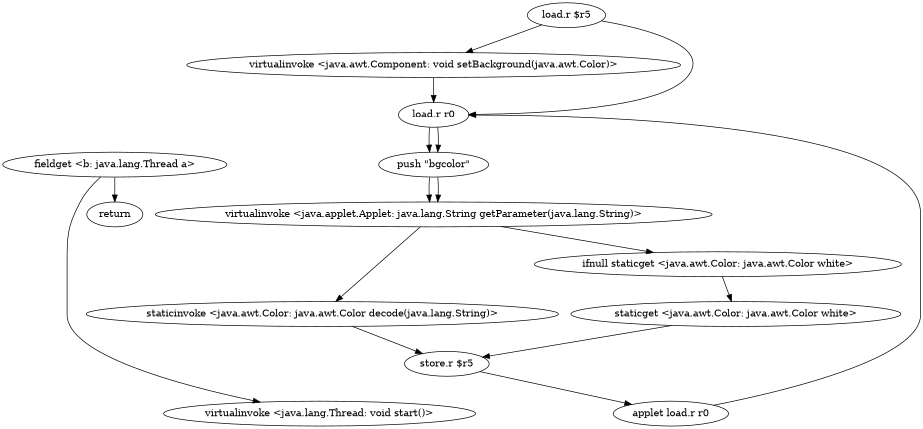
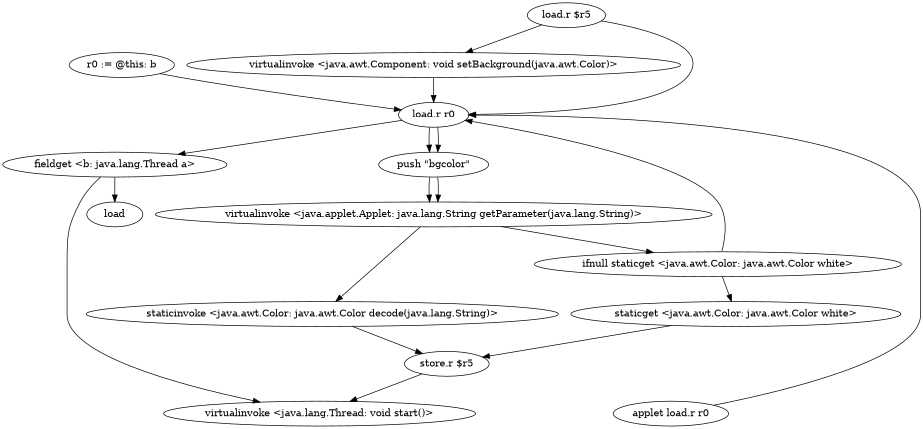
node "r0 := @this: b": added
edge "load.r r0" -> "fieldget <b: java.lang.Thread a>": added
edge "ifnull staticget <java.awt.Color: java.awt.Color white>" -> "load.r r0": added
node "return": label "return" -> "load"
edge "store.r $r5" -> "applet load.r r0": now "store.r $r5" -> "virtualinvoke <java.lang.Thread: void start()>"
